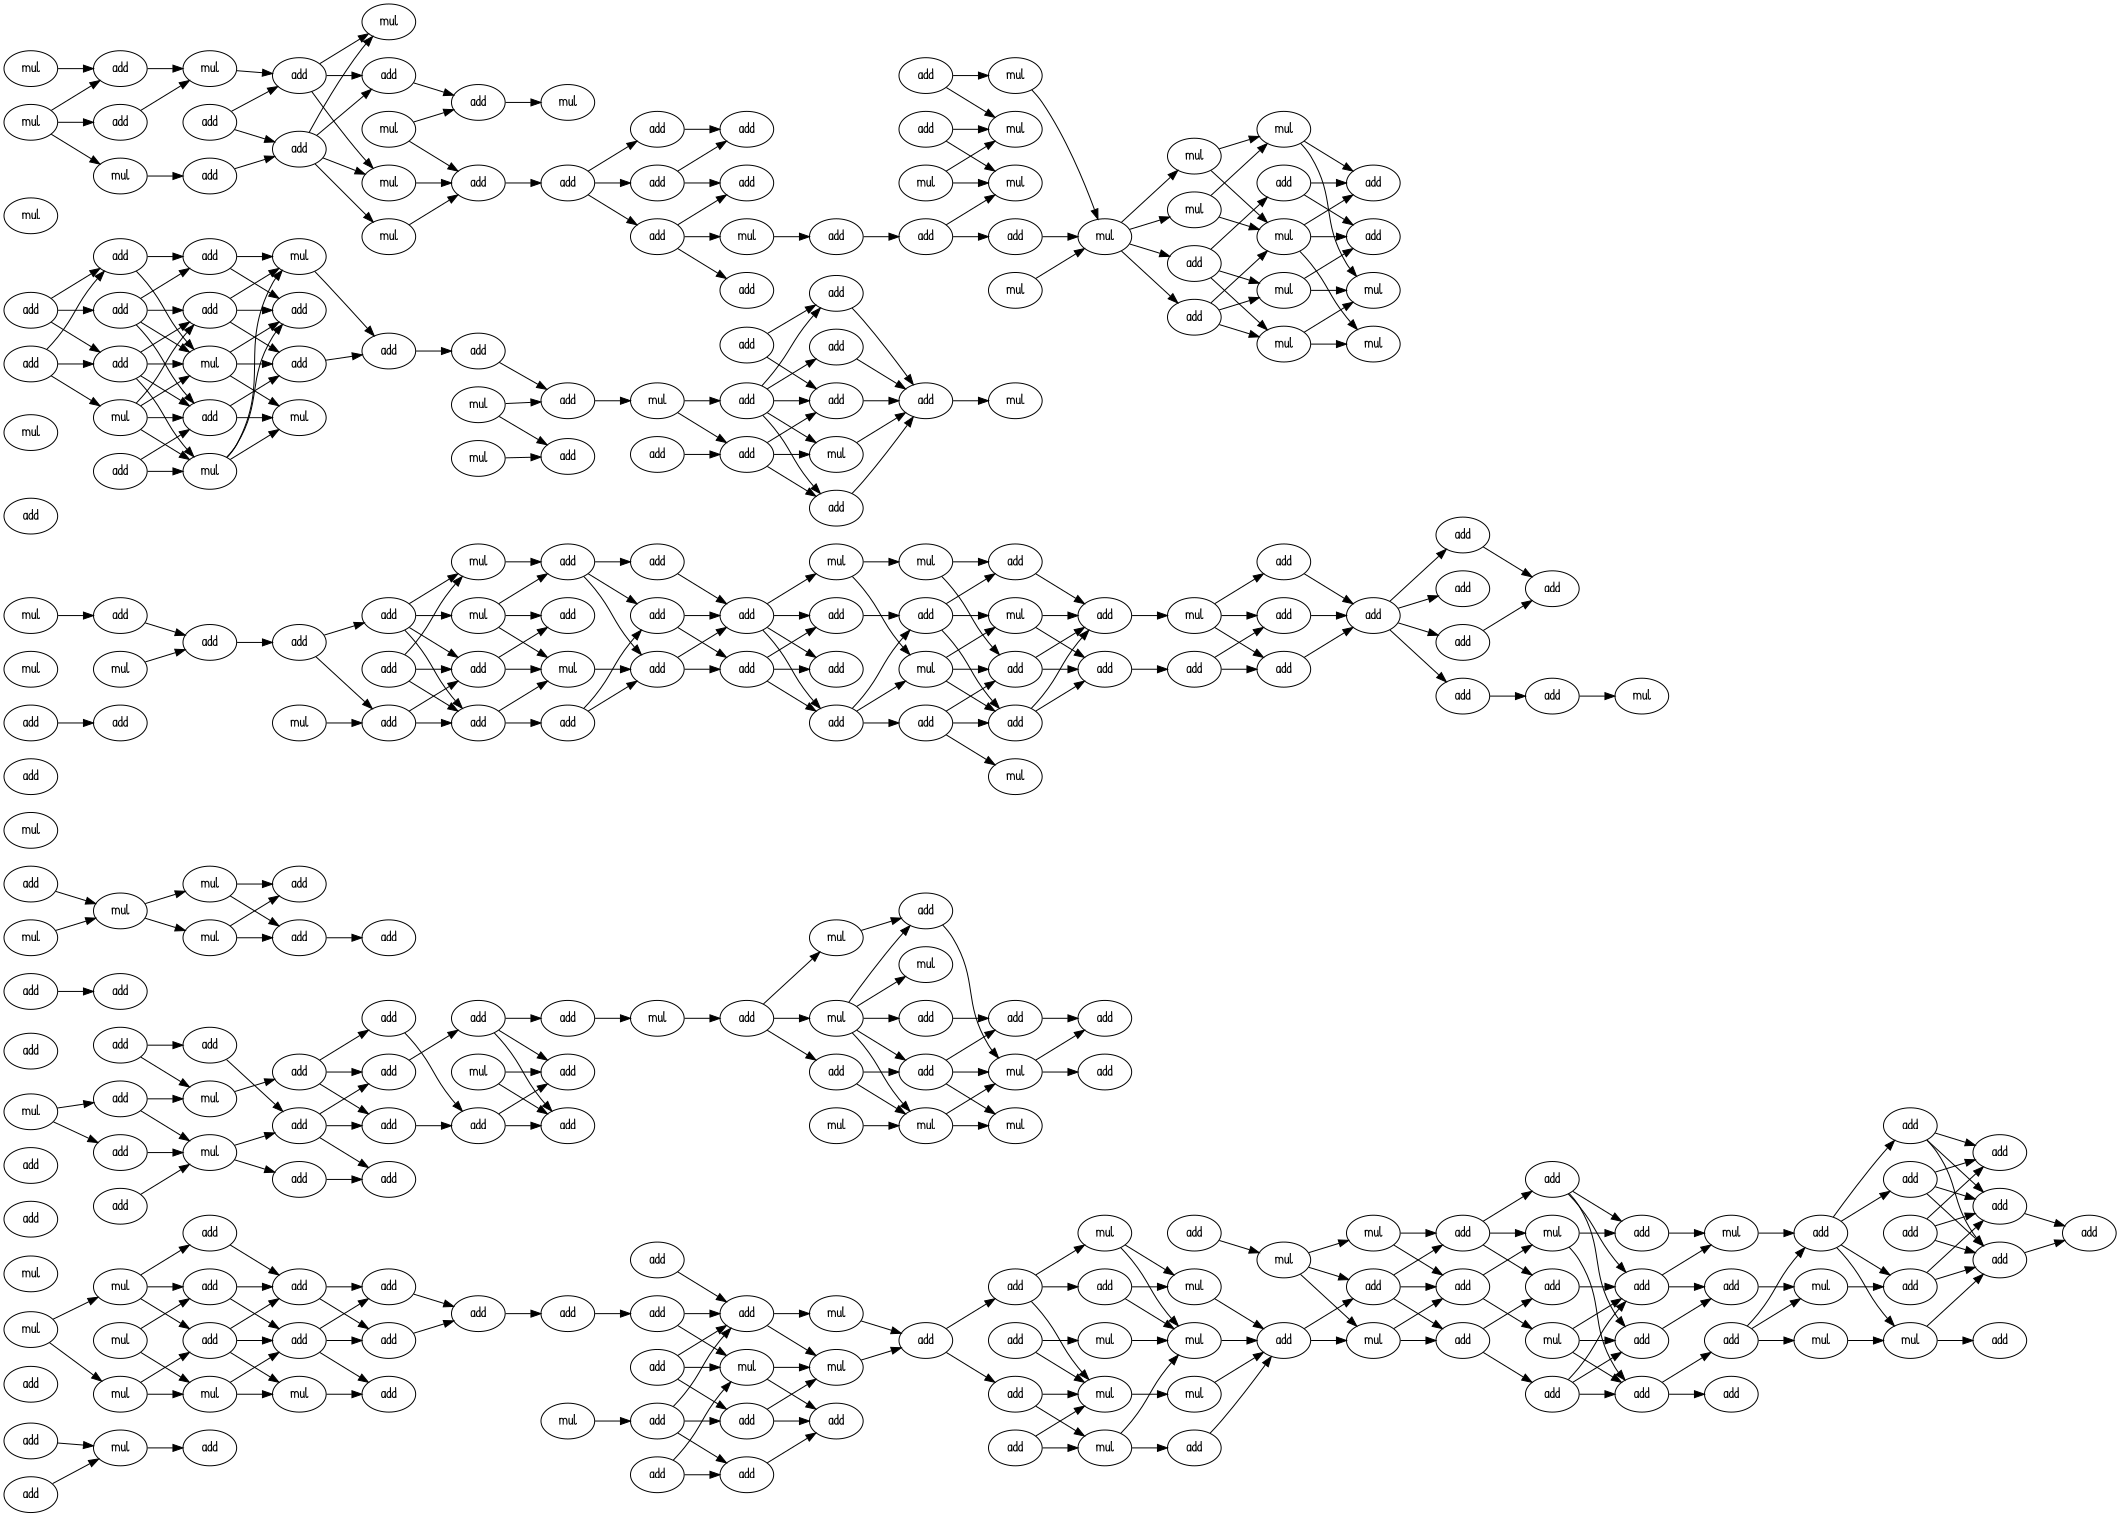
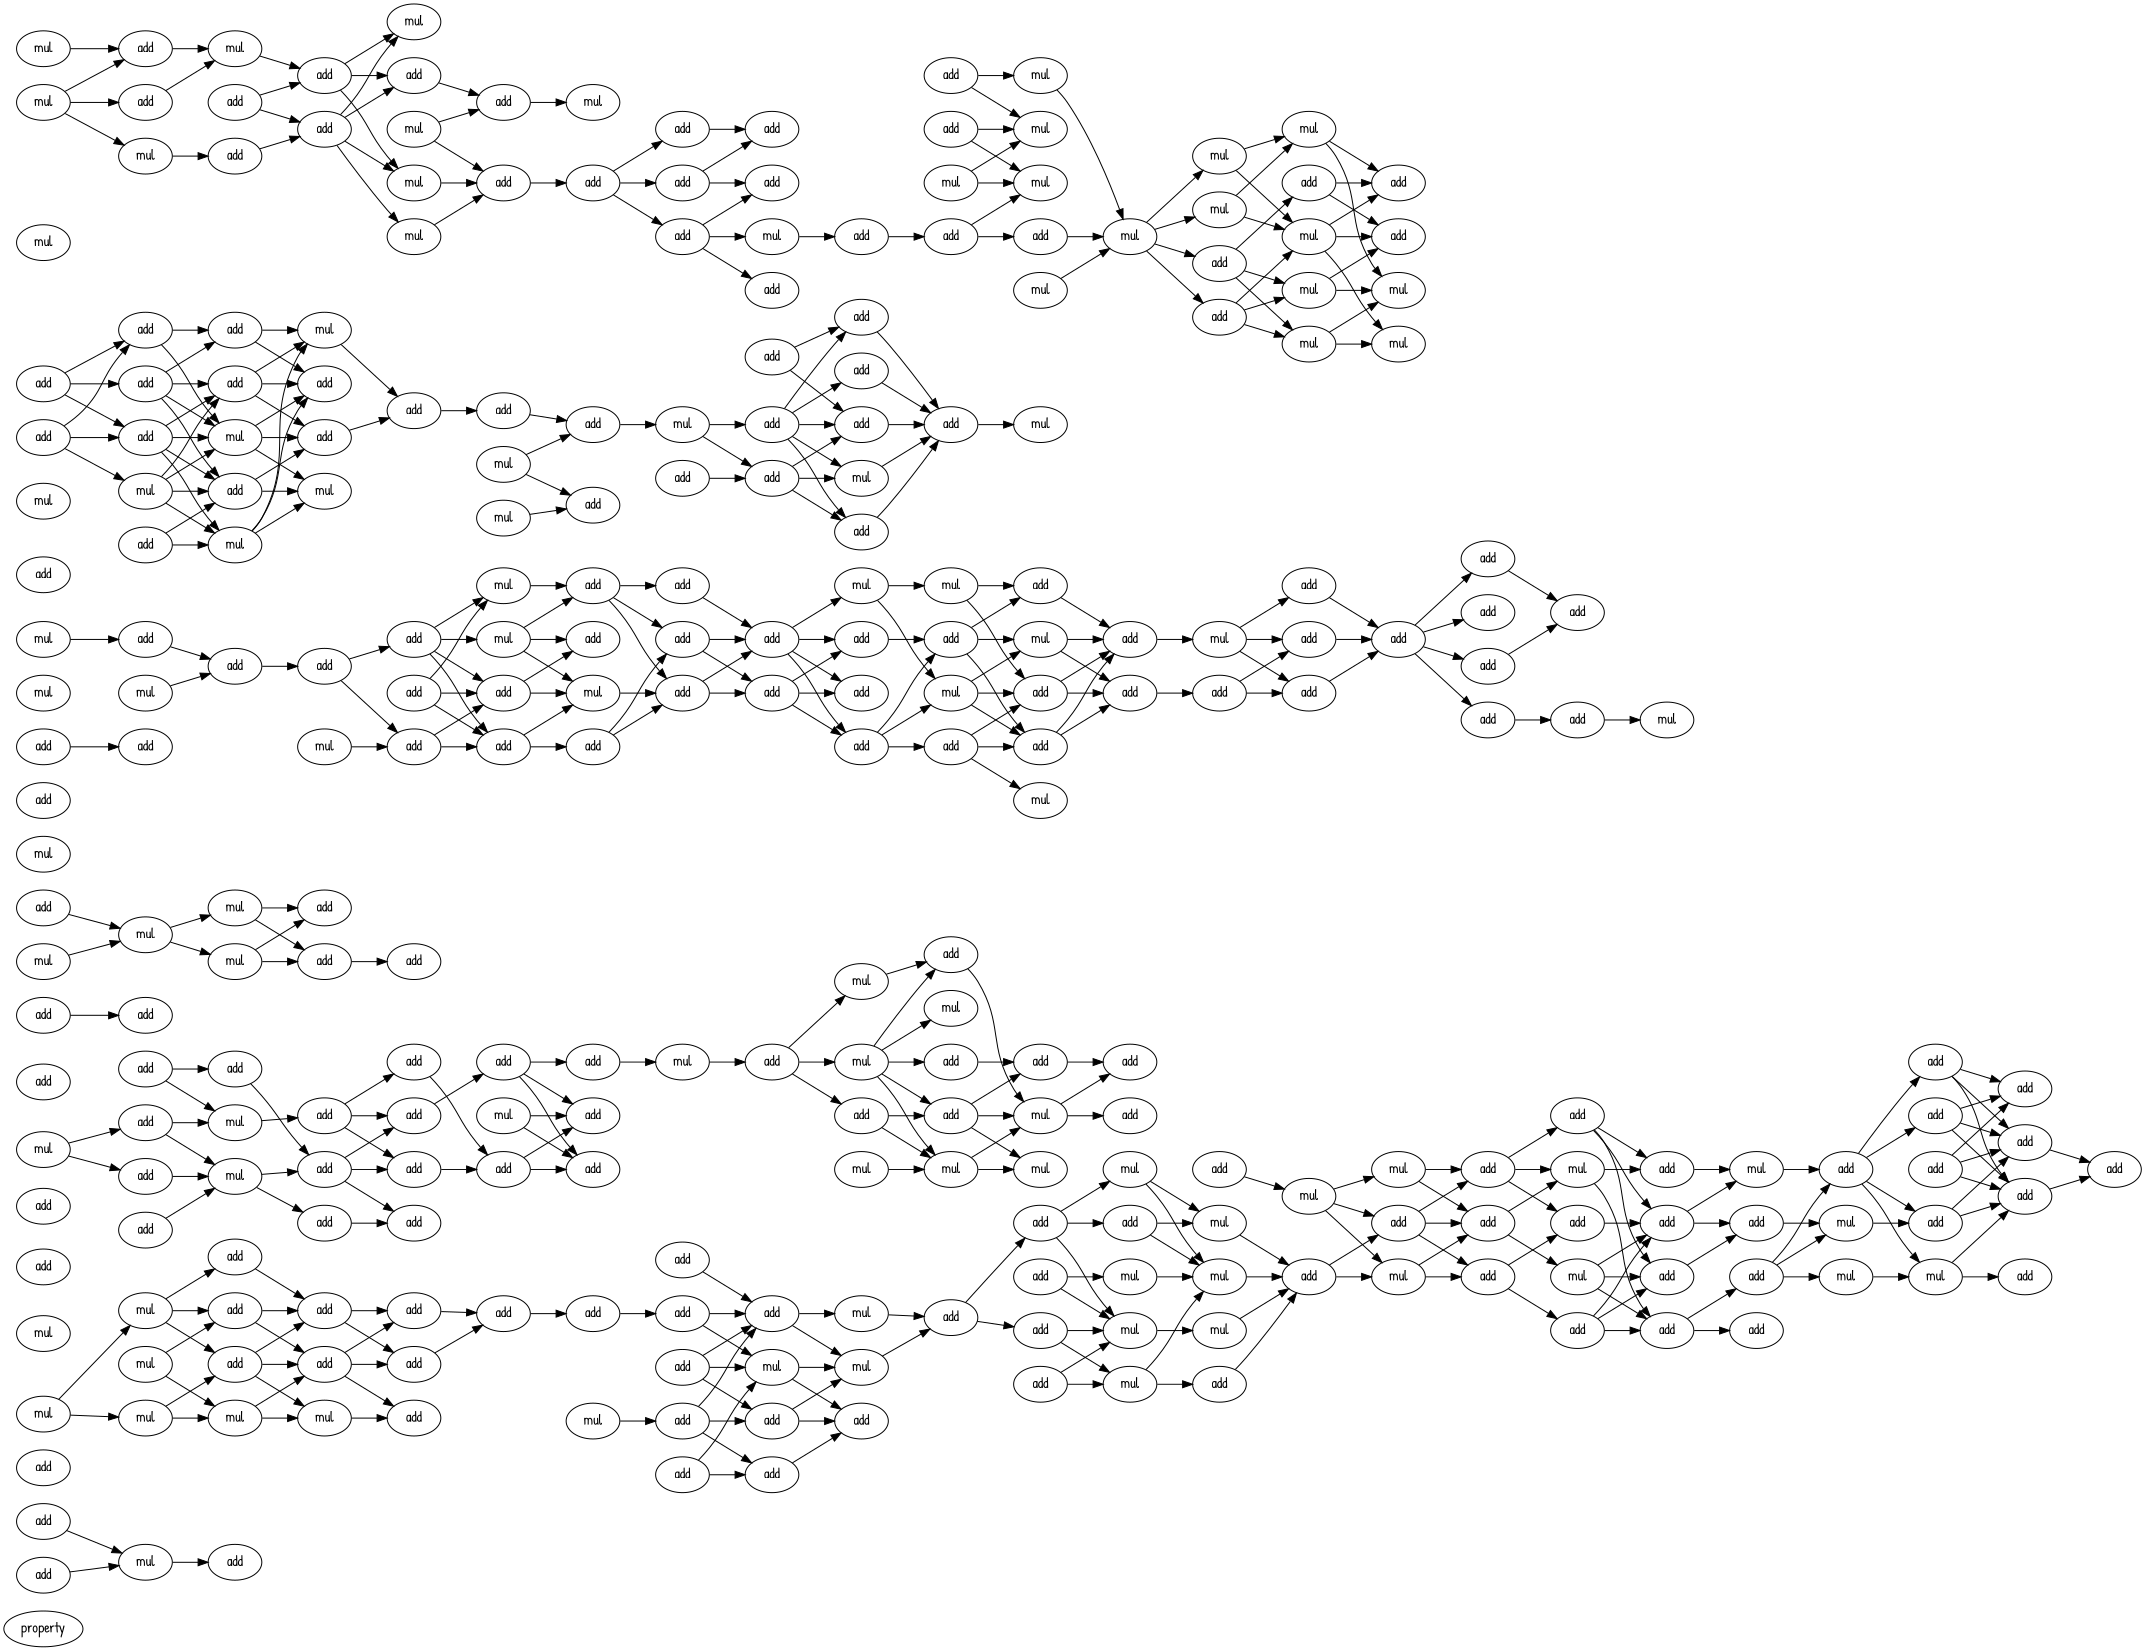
node "property": added
